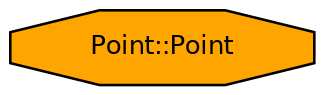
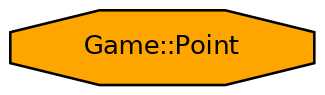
node "Point::Point": label "Point::Point" -> "Game::Point"
